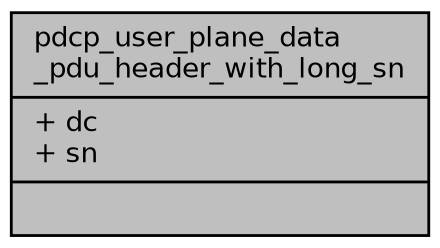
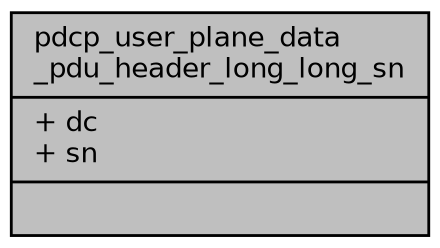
node "pdcp_user_plane_data": text "_pdu_header_with_long_sn" -> "_pdu_header_long_long_sn"
